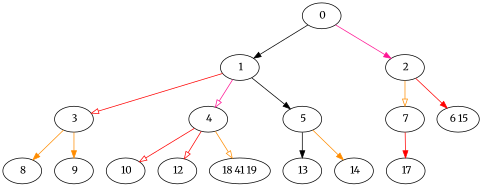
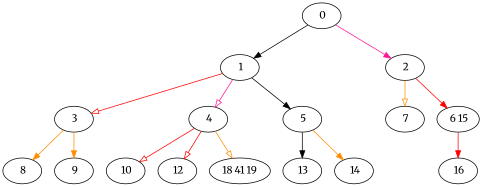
node "17": removed
node "16": added
